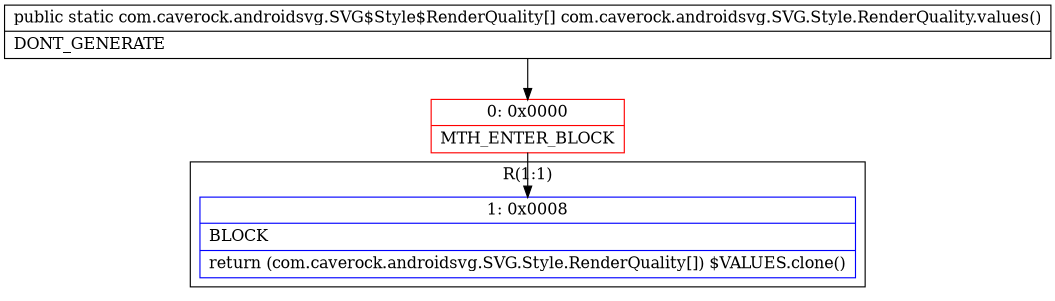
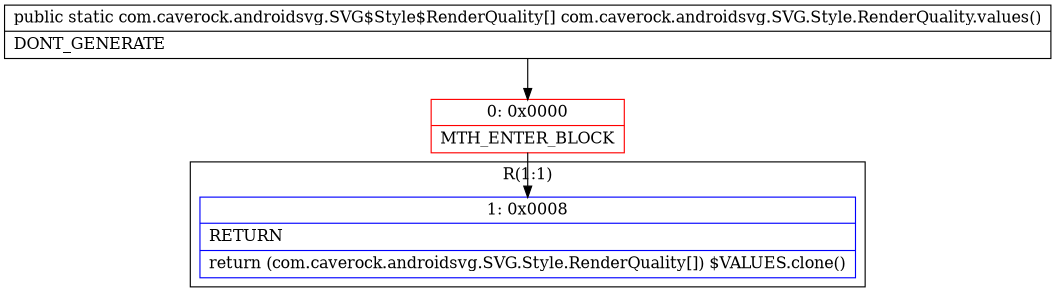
node "1: 0x0008": text "BLOCK" -> "RETURN"
